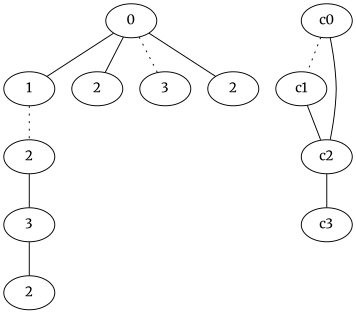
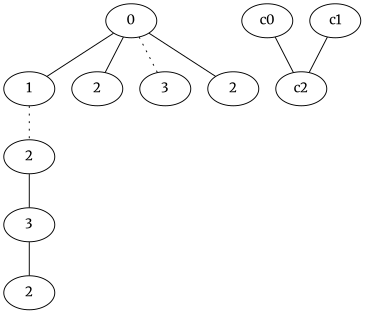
edge "c0" -- "c1": removed
node "c3": removed
